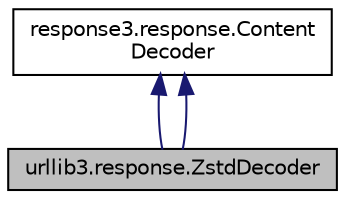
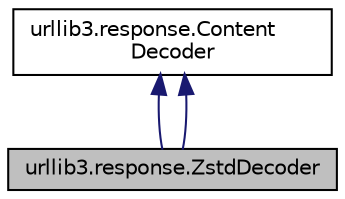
node "response3.response.Content Decoder": label "response3.response.Content Decoder" -> "urllib3.response.Content Decoder"
